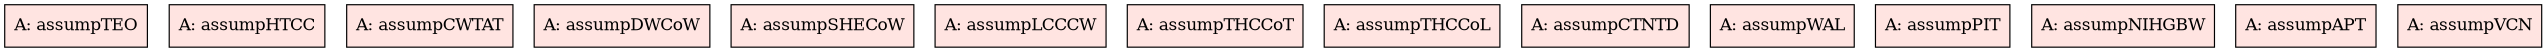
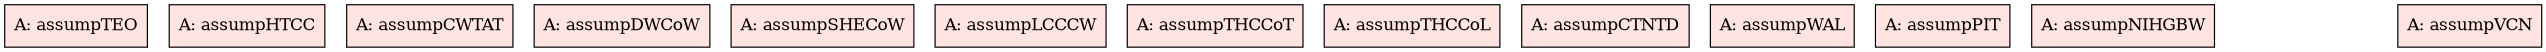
node "A: assumpAPT": removed
